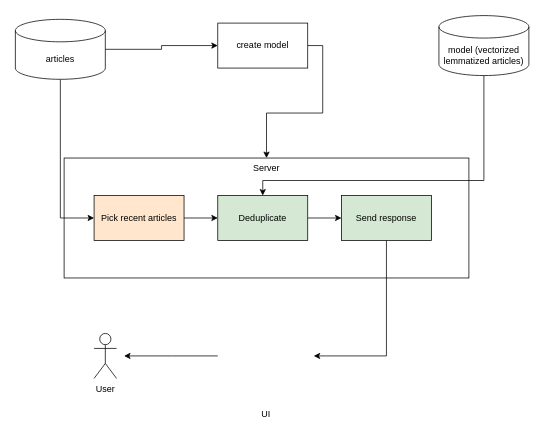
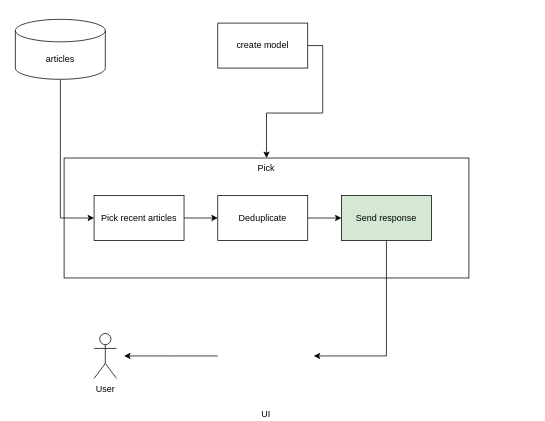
node "model (vectorized lemmatized articles)": removed
edge "articles" -> "create model": removed
node "Server": label "Server" -> "Pick"
edge "model (vectorized lemmatized articles)" -> "Deduplicate": removed
node "Pick recent articles": fillcolor #ffe6cc -> #ffffff
node "Deduplicate": fillcolor #d5e8d4 -> #ffffff
